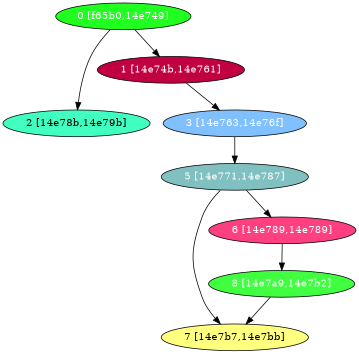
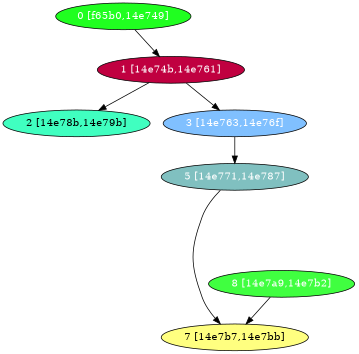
edge "0 [f65b0,14e749]" -> "2 [14e78b,14e79b]": now "1 [14e74b,14e761]" -> "2 [14e78b,14e79b]"
node "6 [14e789,14e789]": removed
